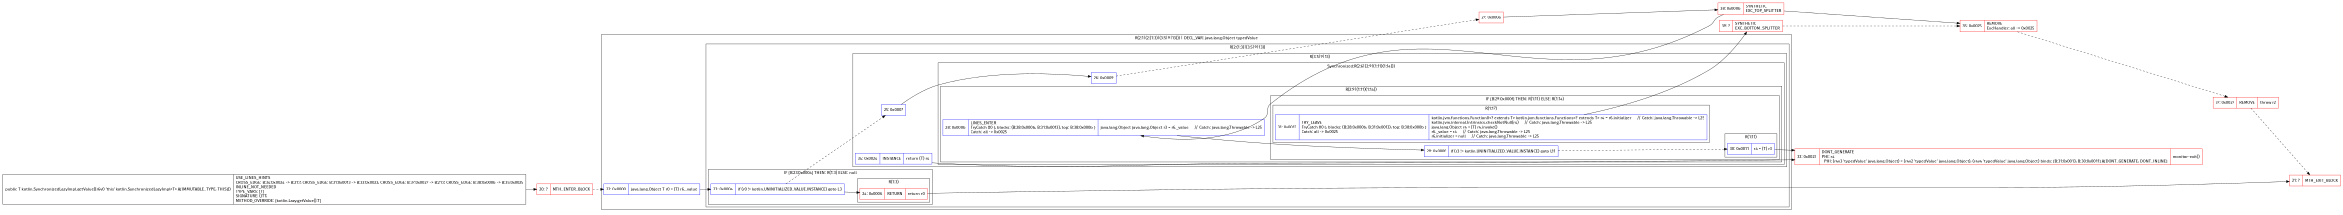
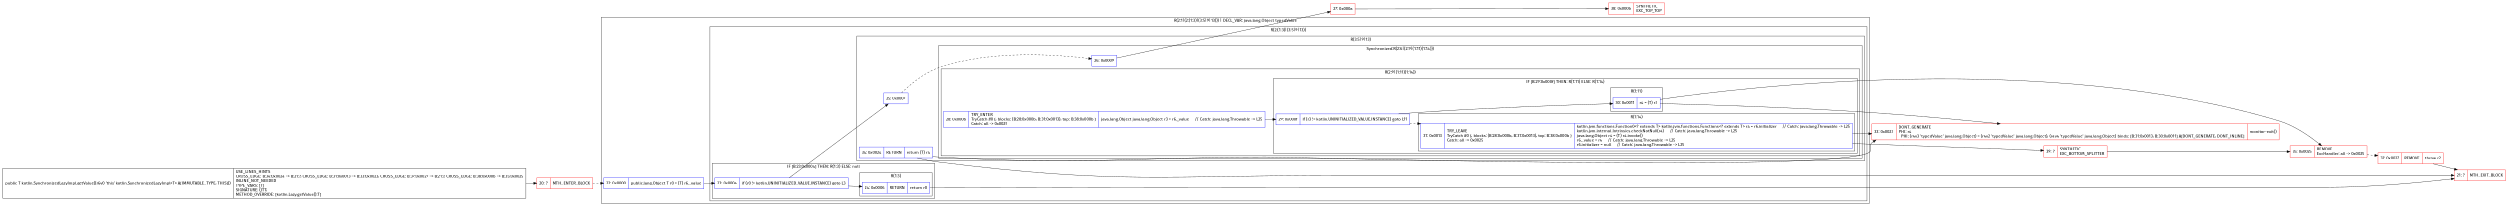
node "38: 0x000b": text "EXC_TOP_SPLITTER" -> "EXC_TOP_TOP"
edge "38: 0x000b" -> "35: 0x0025": now "30: 0x0011" -> "35: 0x0025"
edge "39: ?" -> "35: 0x0025": style dashed -> solid
edge "26: 0x0009" -> "27: 0x000a": style dashed -> solid
edge "38: 0x000b" -> "28: 0x000b": removed
edge "25: 0x0007" -> "26: 0x0009": style solid -> dashed
cluster "R(1:17)": label "R(1:17)" -> "R(1:14)"
node "28: 0x000b": text "LINES_ENTER" -> "TRY_ENTER"
edge "29: 0x000f" -> "31: 0x0013": added
edge "31: 0x0013" -> "33: 0x0023": added
edge "37: 0x0027" -> "21: ?": style dashed -> solid
edge "29: 0x000f" -> "30: 0x0011": style dashed -> solid
edge "23: 0x0004" -> "25: 0x0007": style dashed -> solid
node "34: 0x0024": text "INSTANCE" -> "RETURN"
edge "34: 0x0024" -> "21: ?": added
node "22: 0x0000": text "java.lang.Object T r0 = (T) r6._value" -> "public.lang.Object T r0 = (T) r6._value"
node "24: 0x0006": color red -> blue
